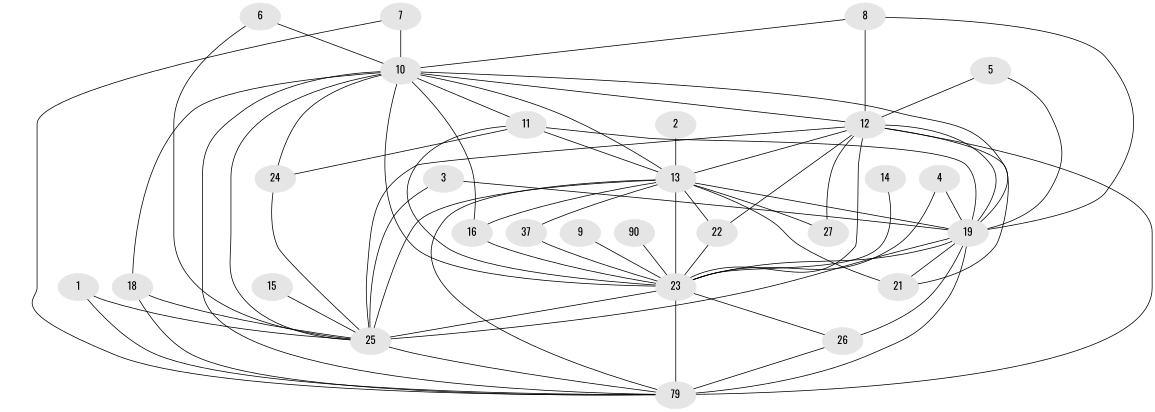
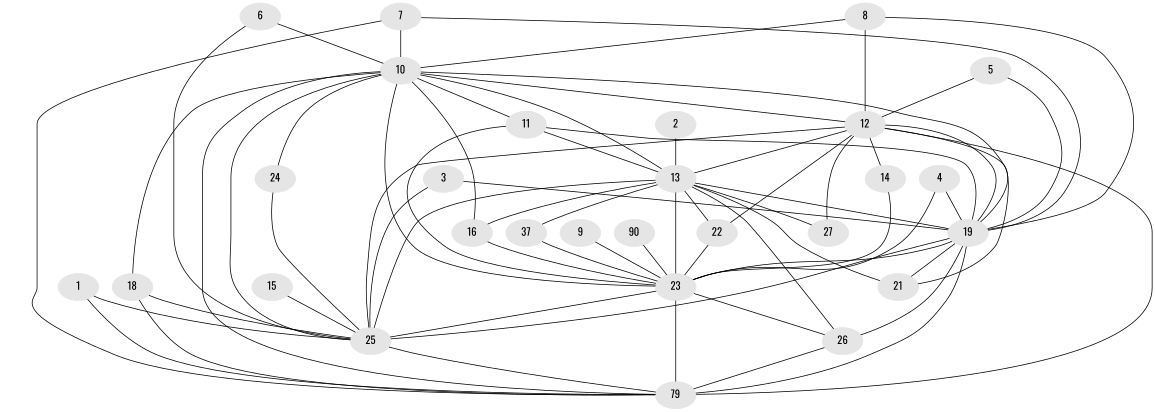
edge "7" -- "19": added
edge "11" -- "24": removed
edge "13" -- "79": now "13" -- "26"
edge "12" -- "23": now "12" -- "14"
